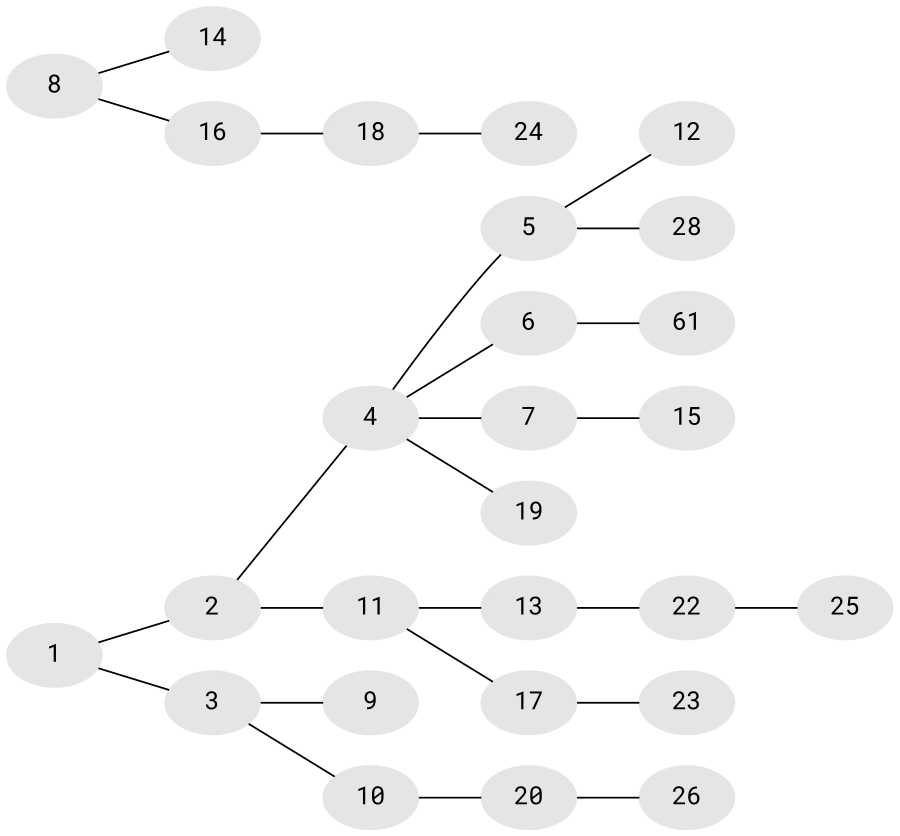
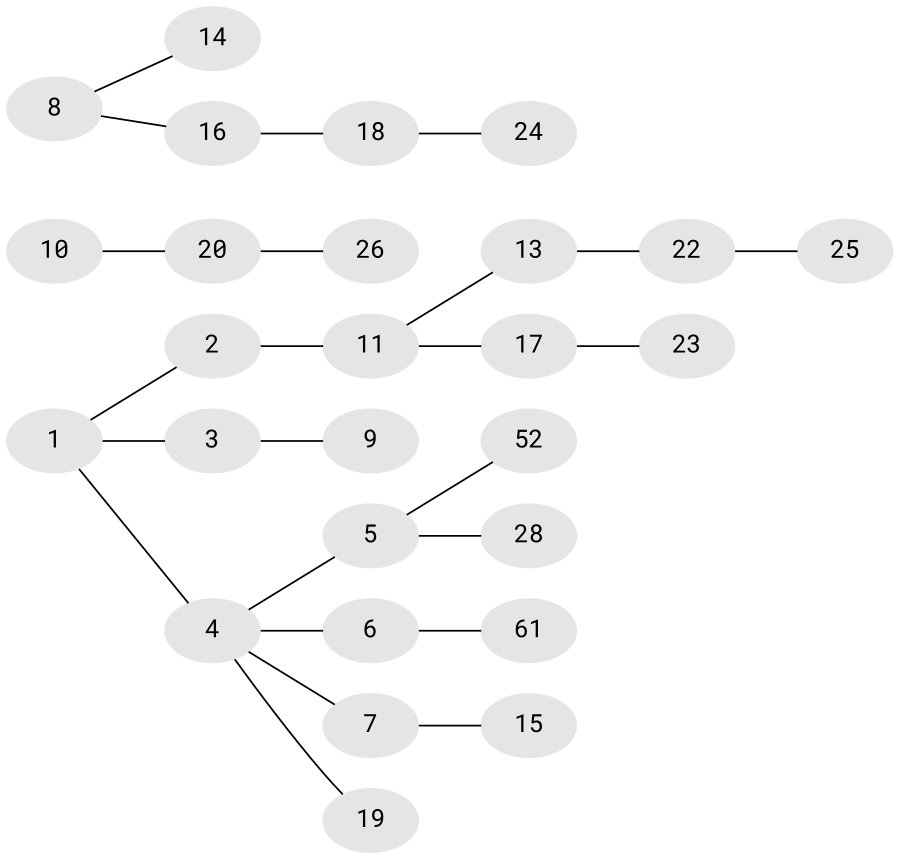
node "12": label "12" -> "52"
edge "4" -- "2": now "4" -- "1"
edge "3" -- "10": removed
